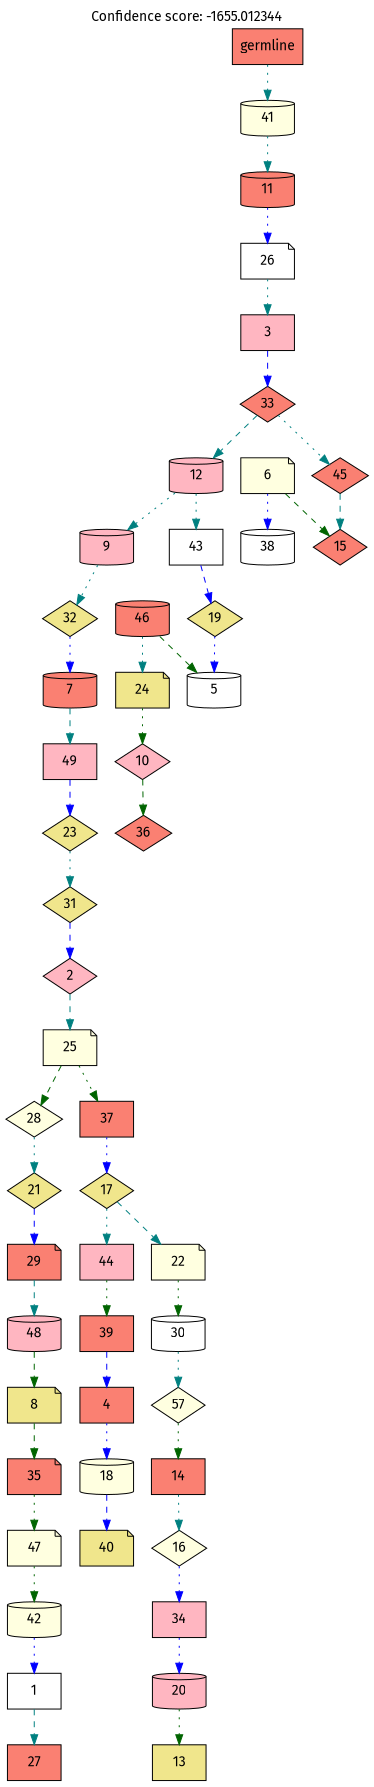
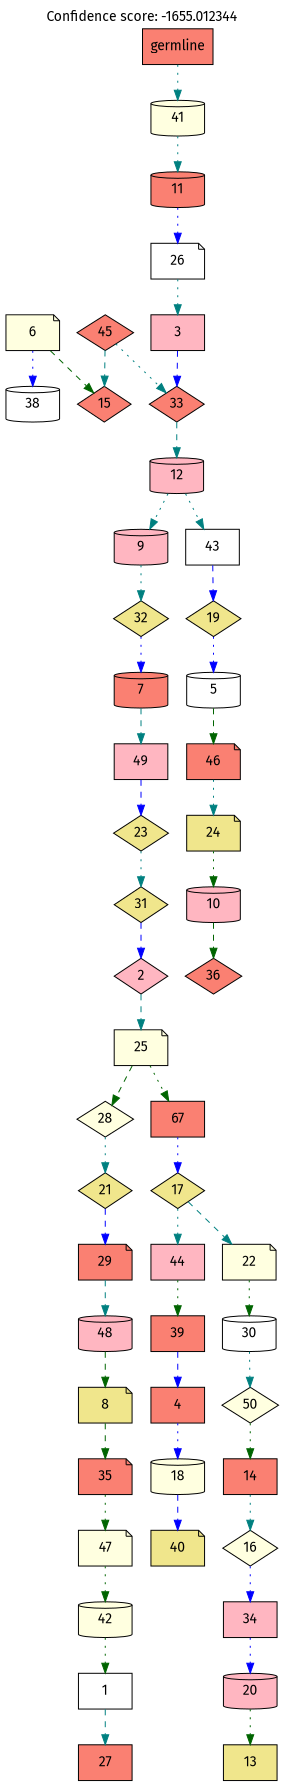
edge "33" -> "45": reversed
node "46": shape cylinder -> note
edge "46" -> "5": reversed
node "10": shape diamond -> cylinder
node "37": label "37" -> "67"
node "57": label "57" -> "50"
edge "42" -> "1": color blue -> darkgreen
